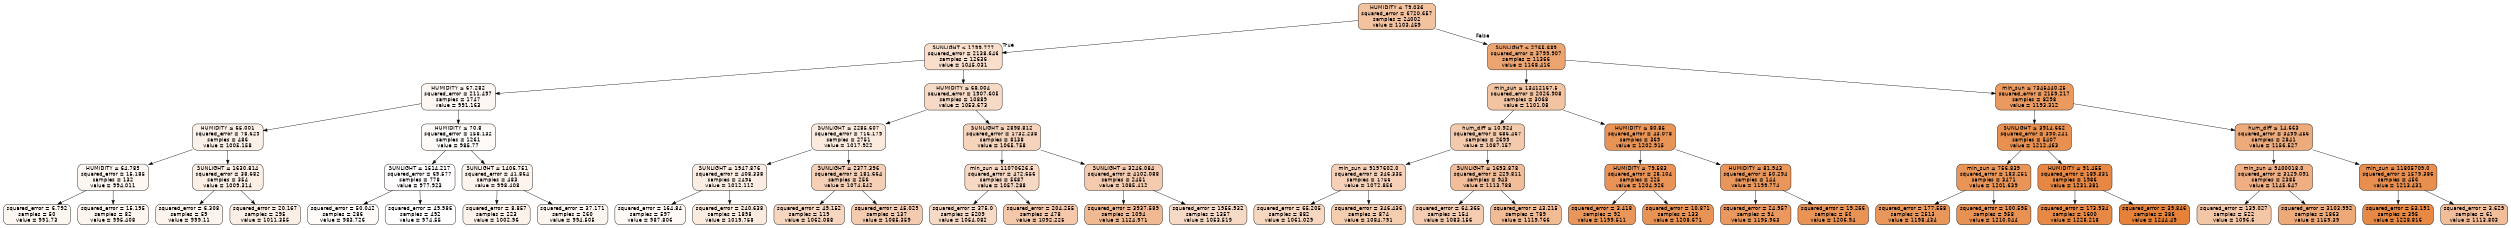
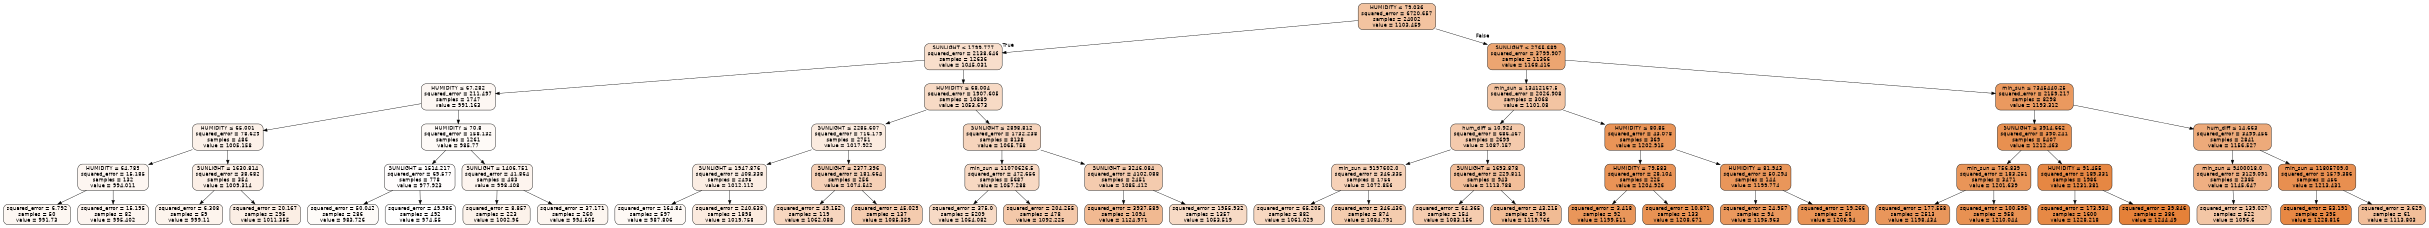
node "squared_error = 3103.992": removed
node "squared_error = 15.195": text "value = 995.408" -> "value = 995.402"
